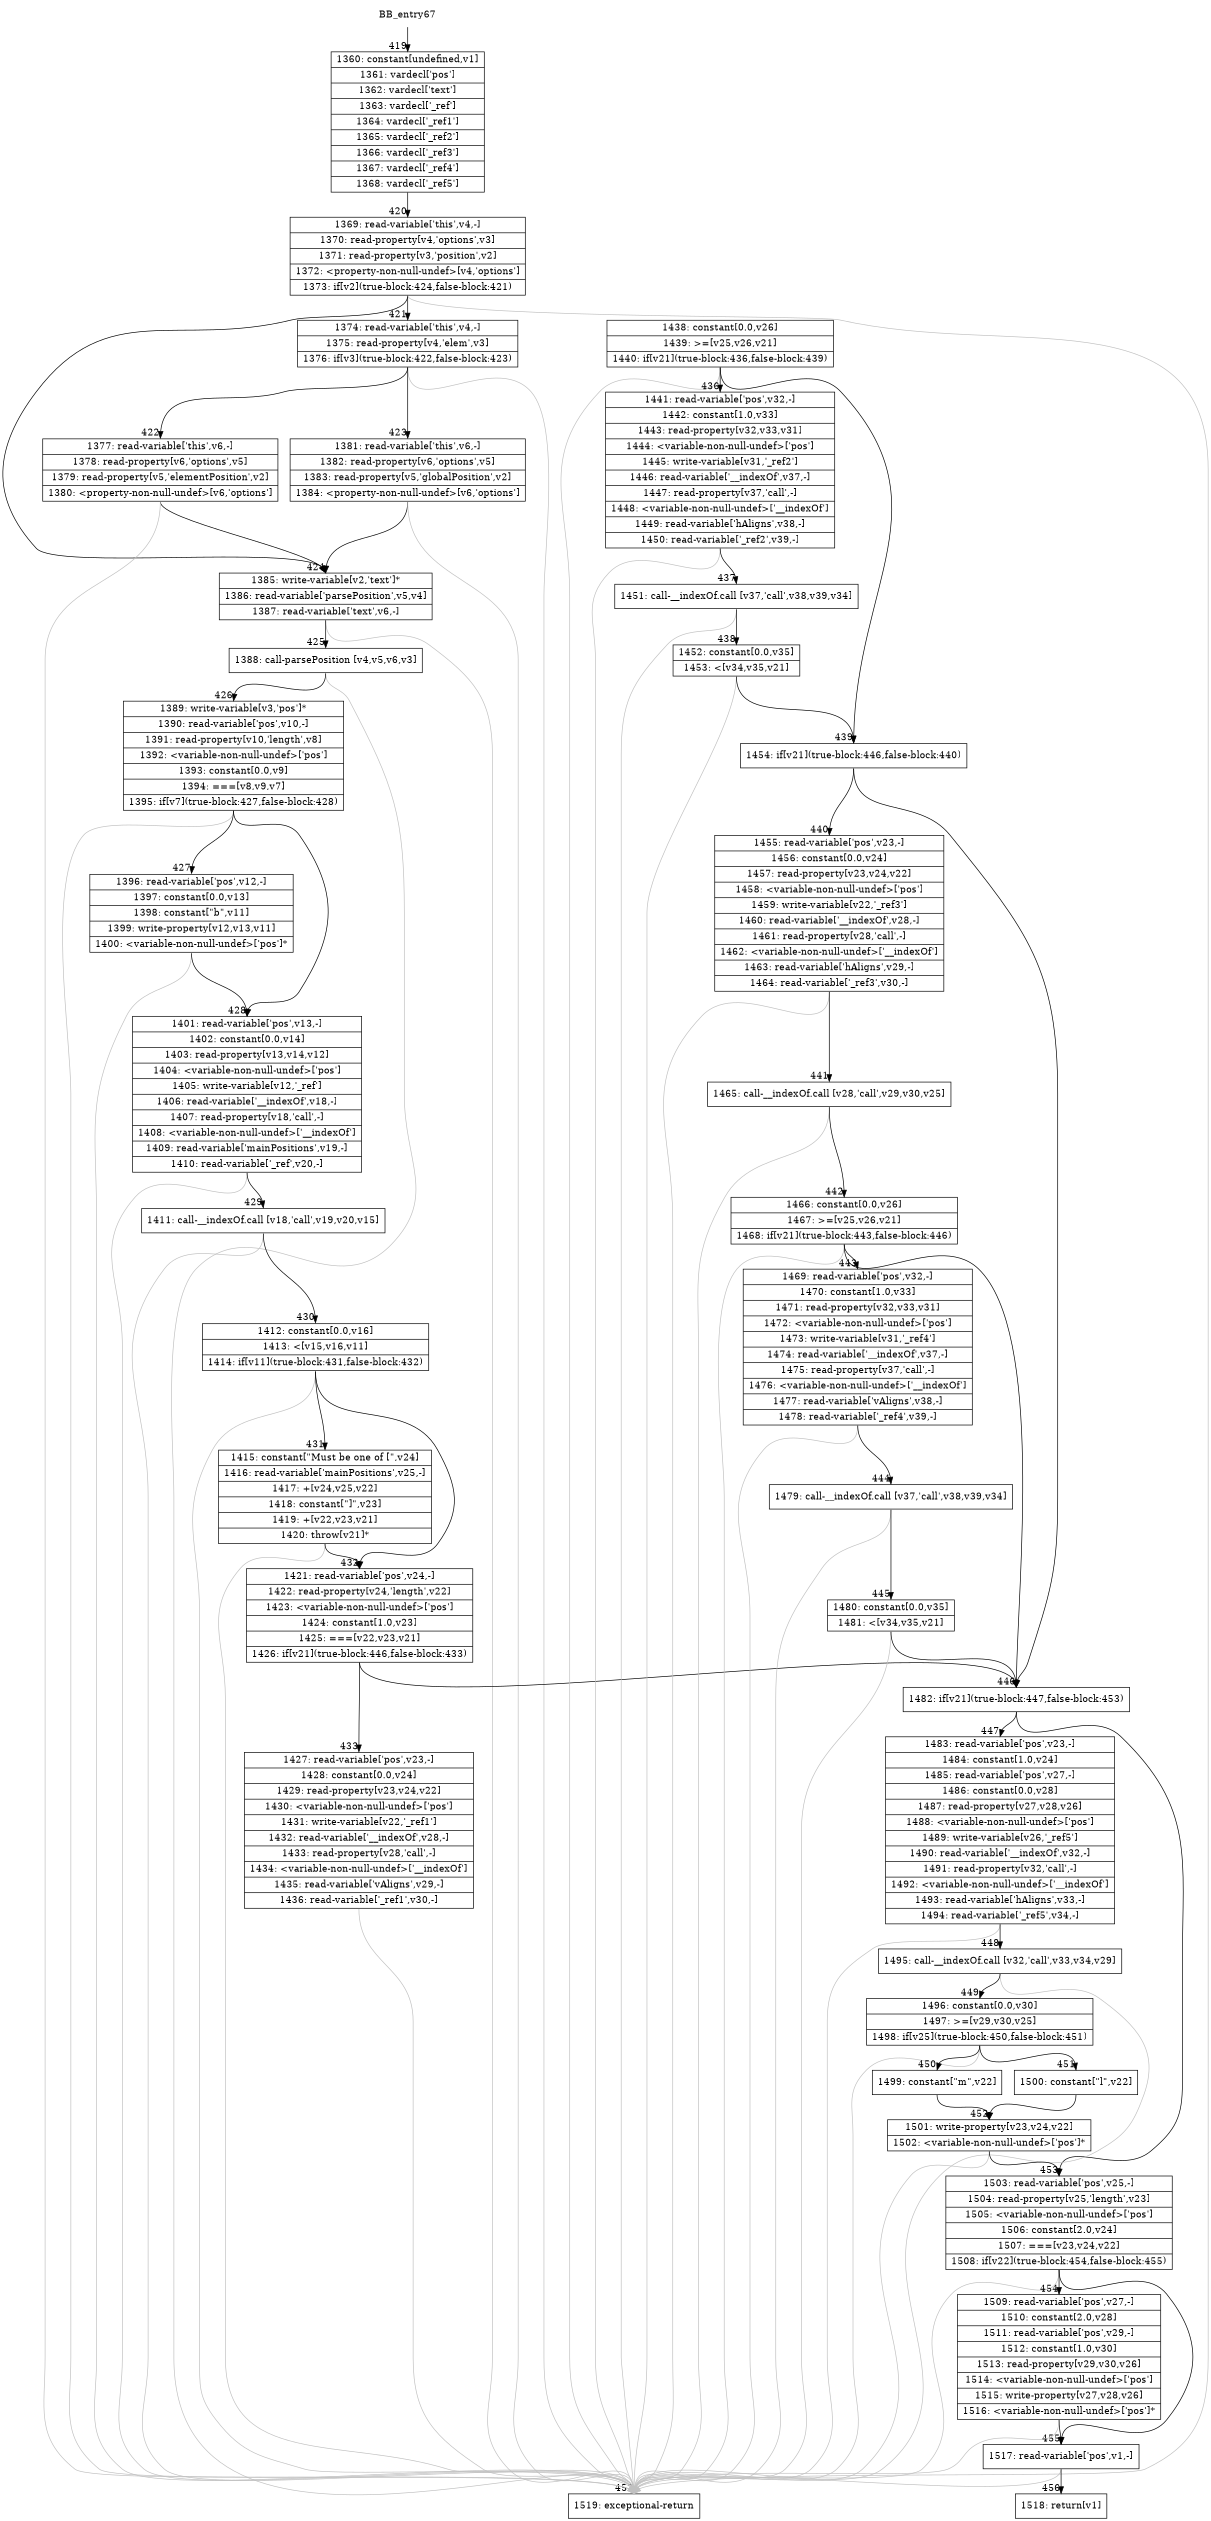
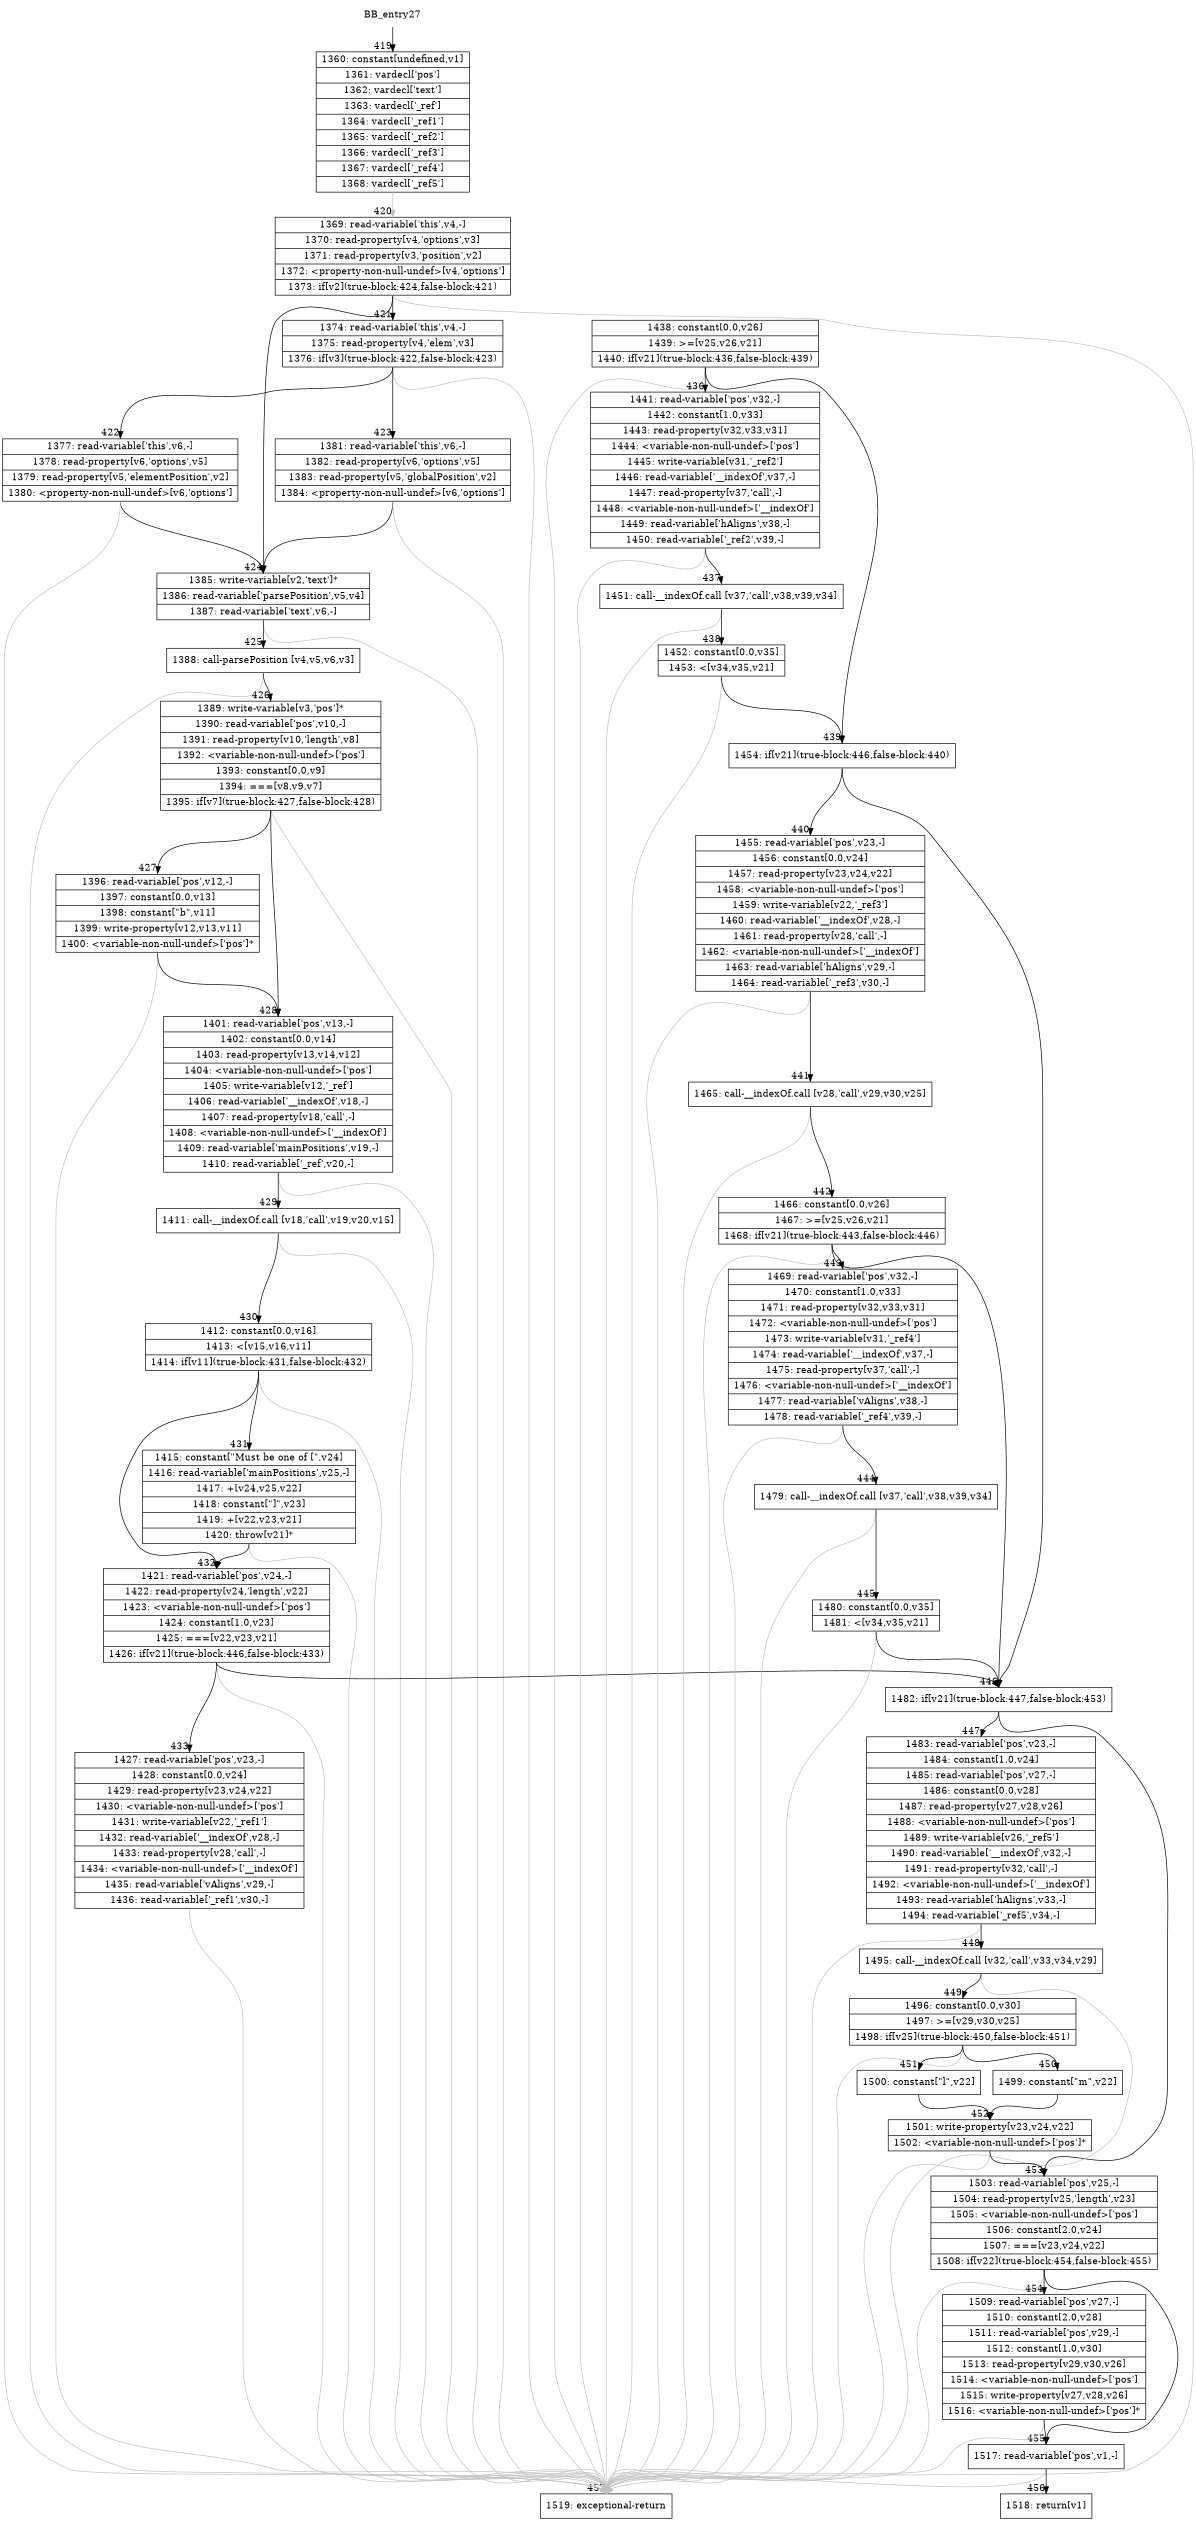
node "BB_entry67": label "BB_entry67" -> "BB_entry27"
edge "1360: constant[undefined,v1]" -> "1369: read-variable['this',v4,-]": color black -> gray
edge "1421: read-variable['pos',v24,-]" -> "1519: exceptional-return": added
